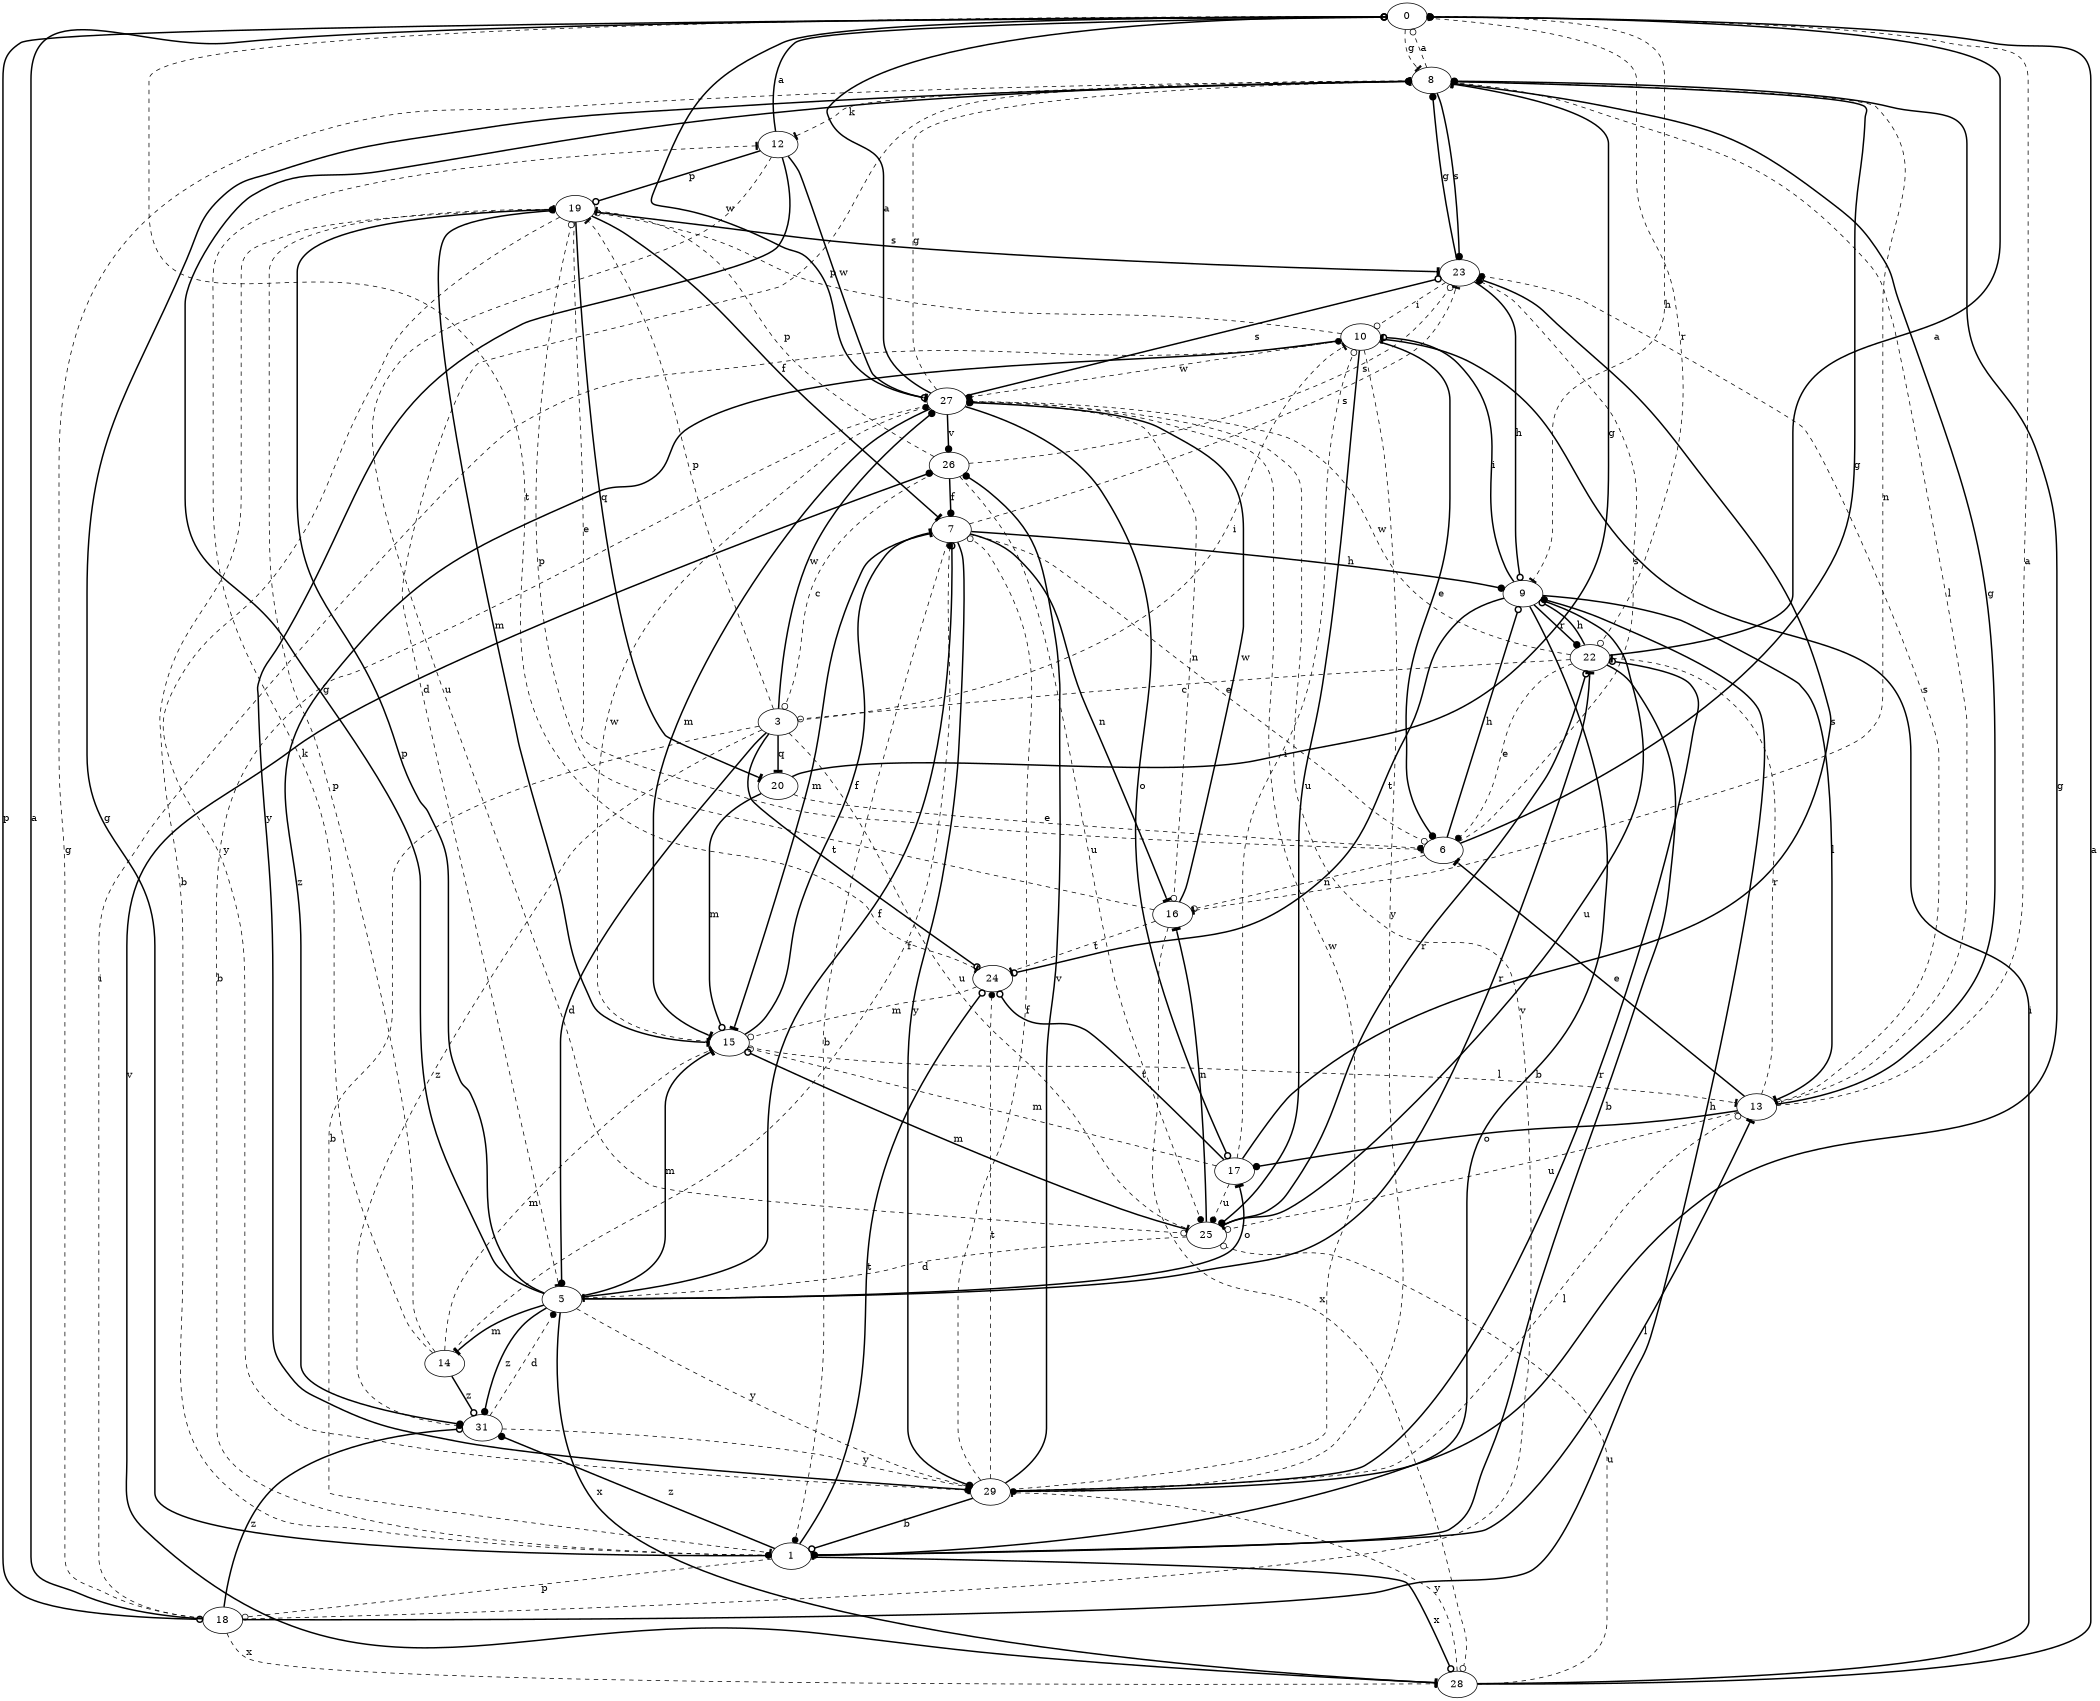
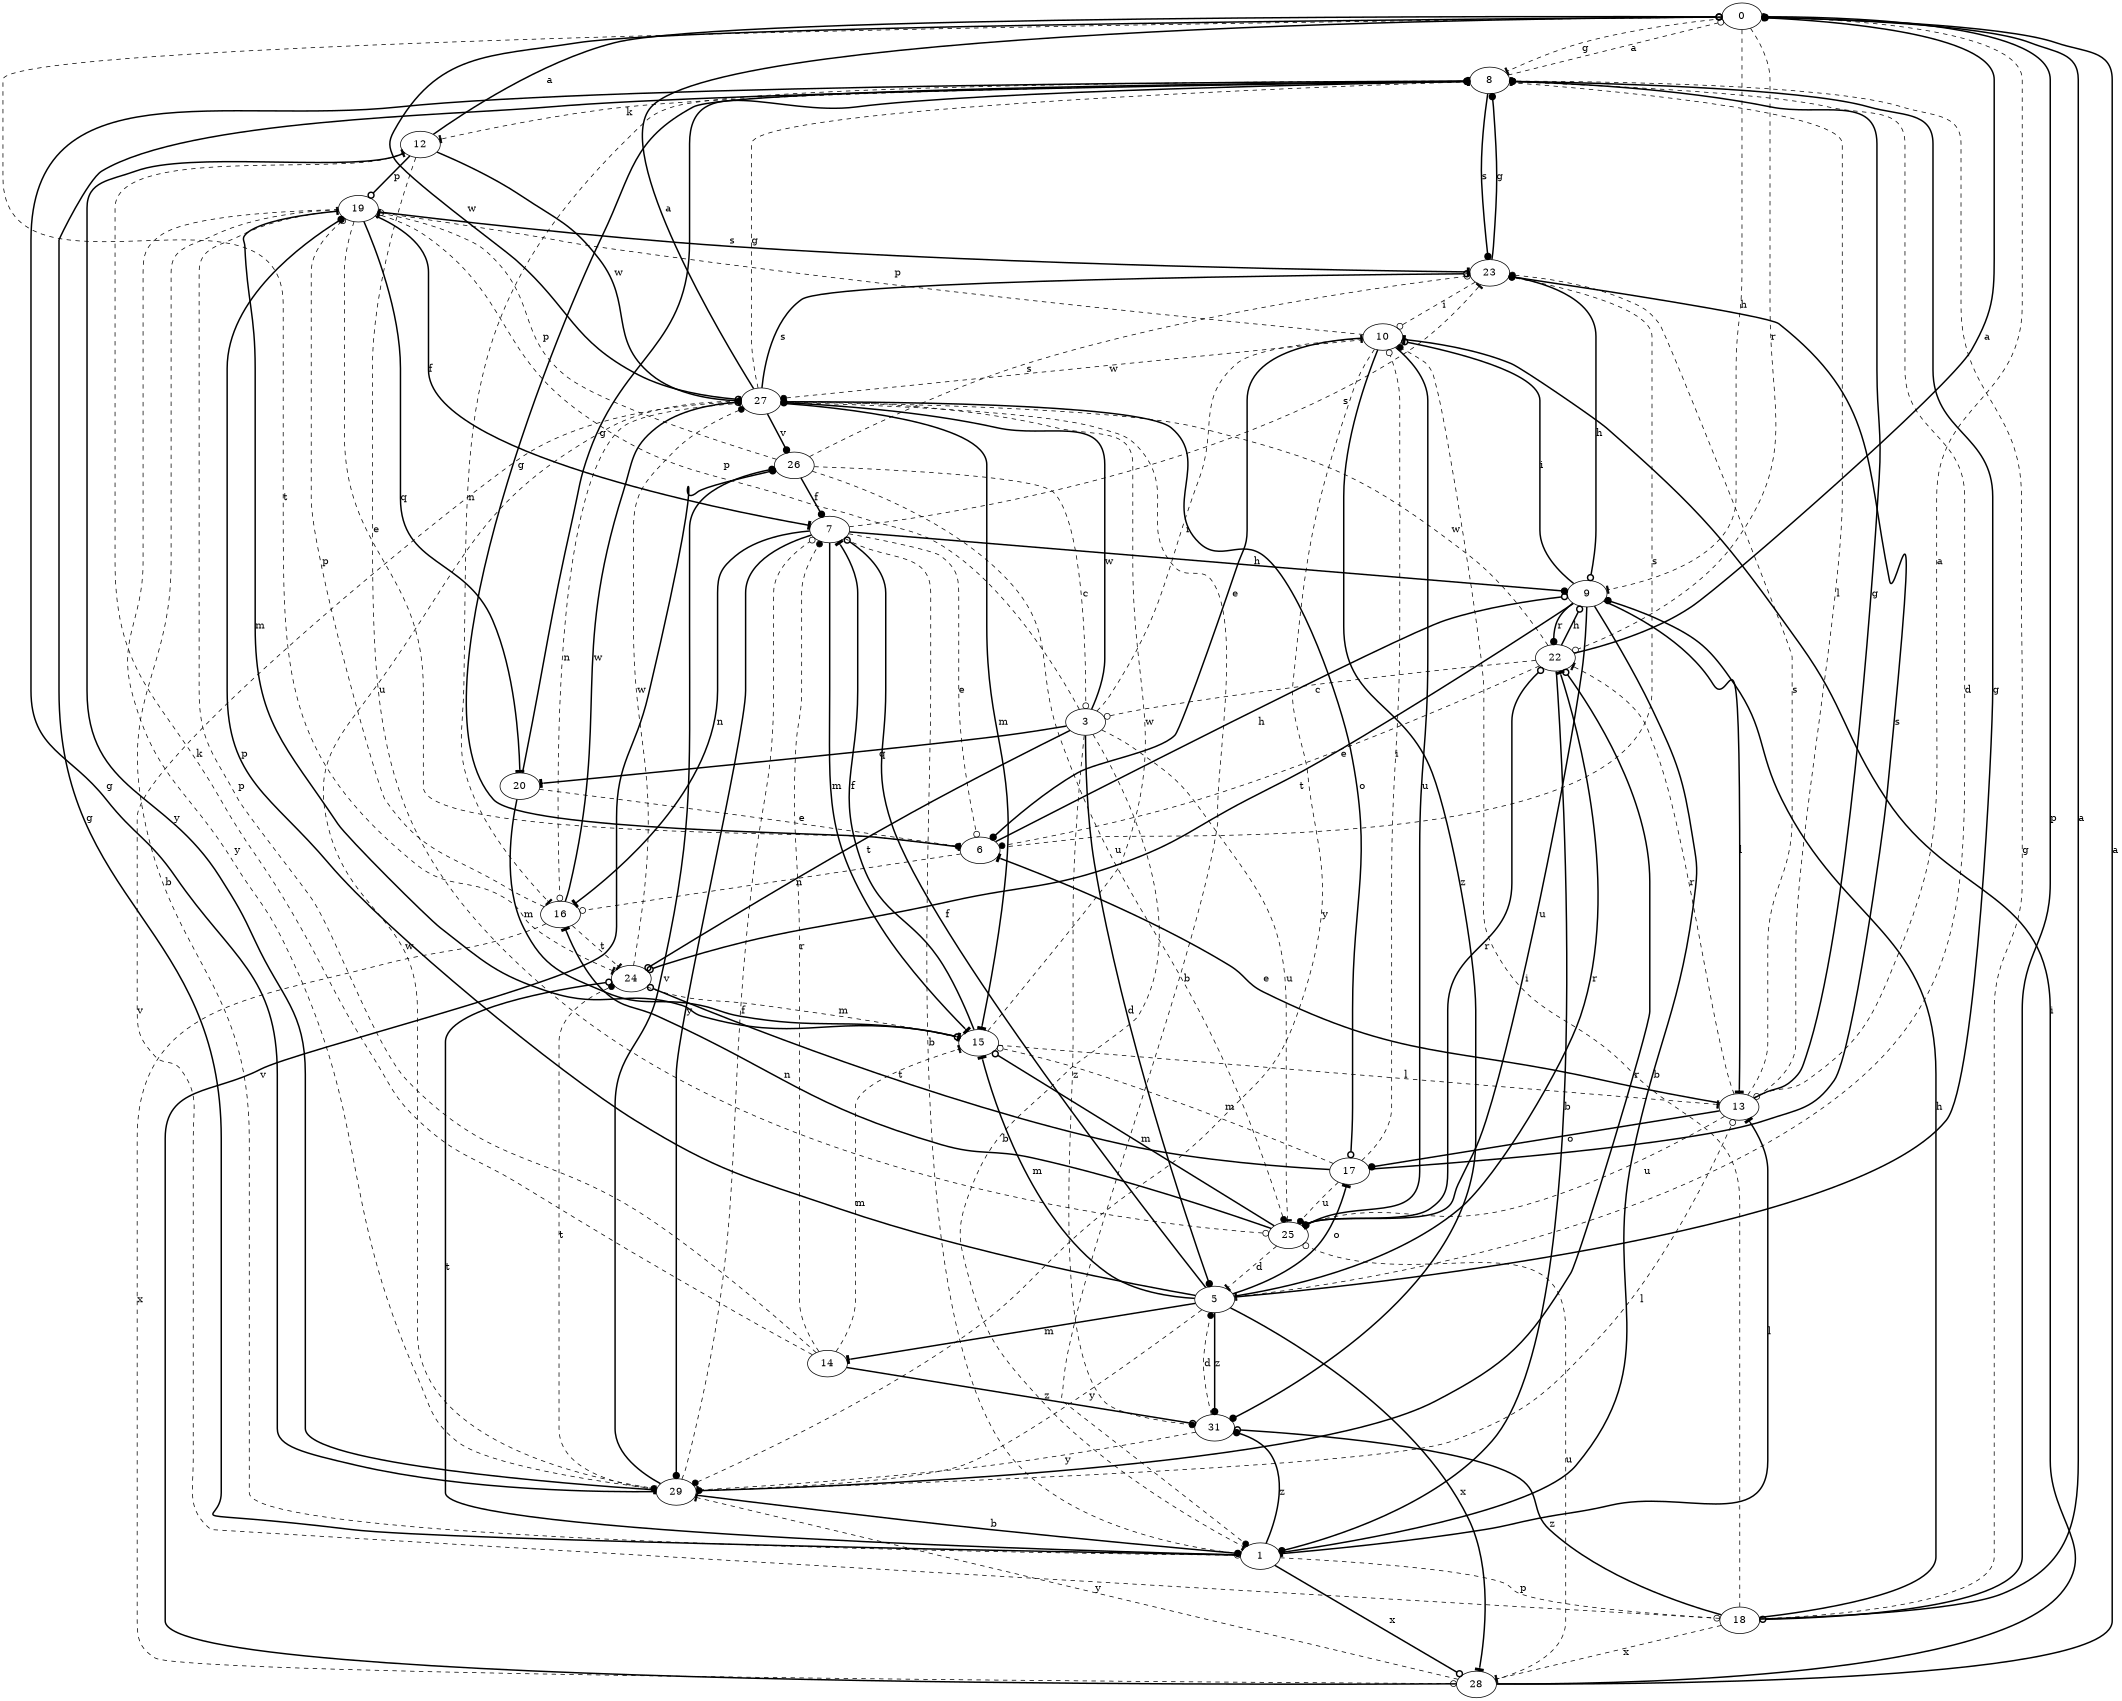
edge "24" -> "27": added, label "w"
edge "14" -> "7": label "f" -> "r"
